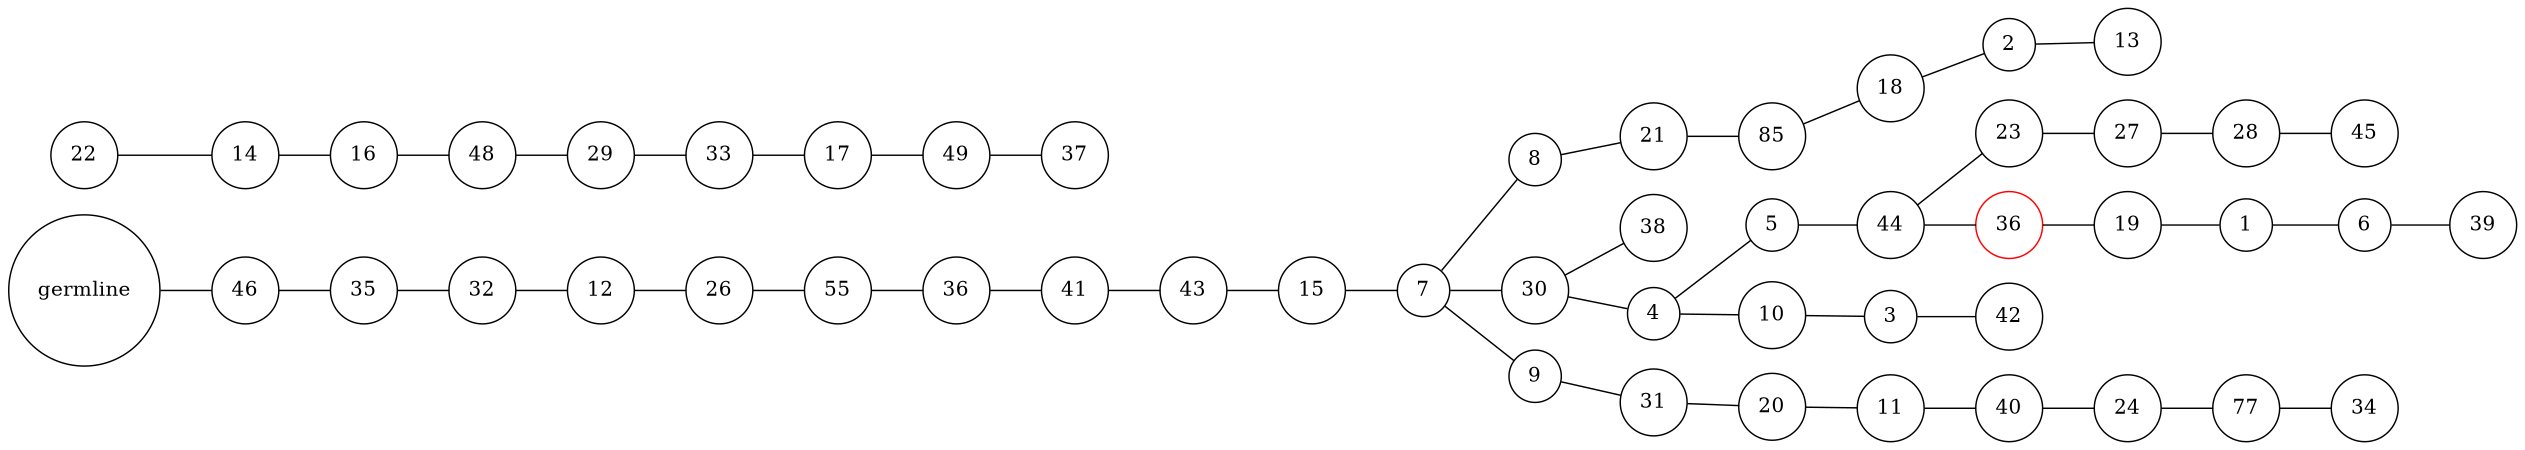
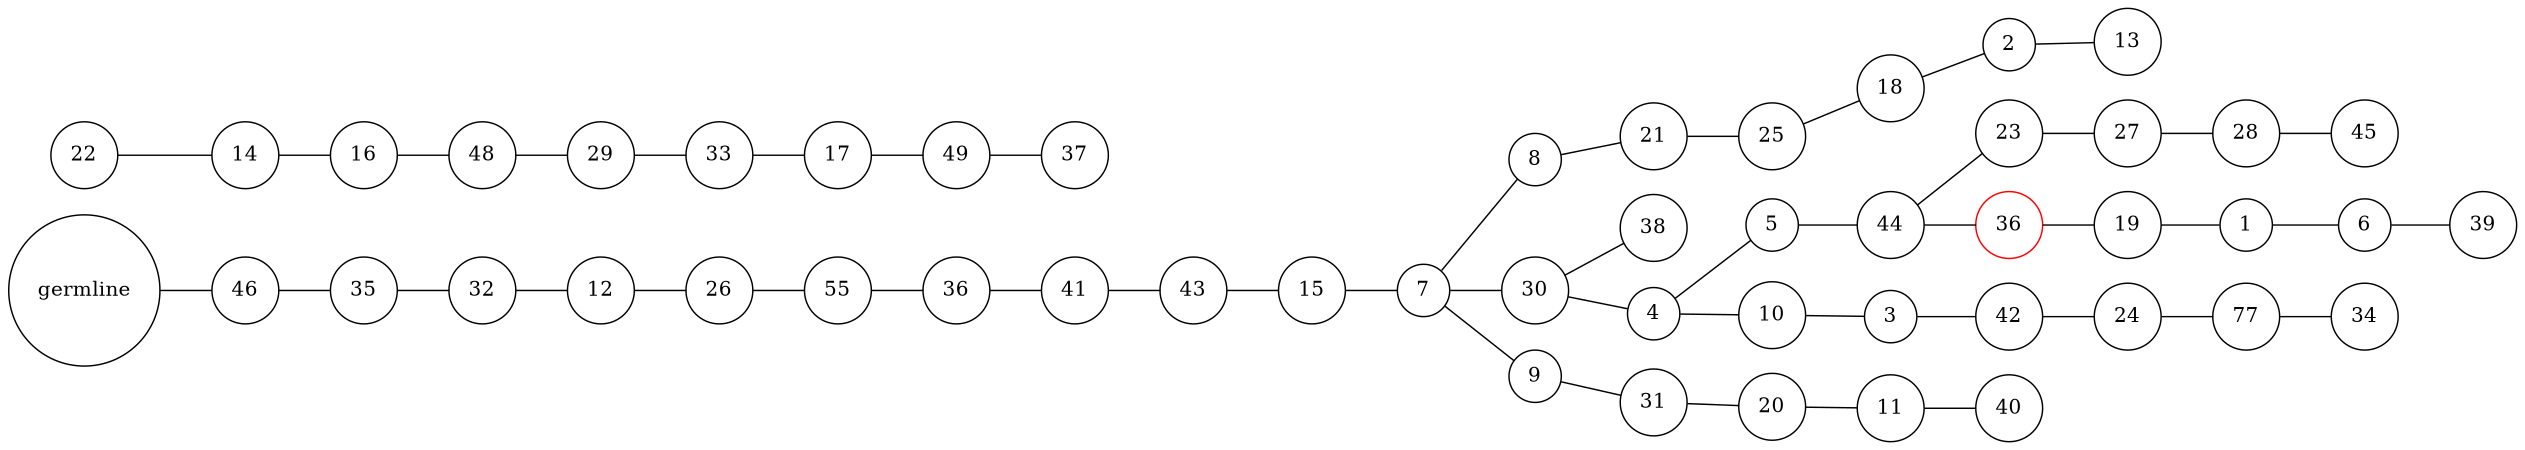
node "85": label "85" -> "25"
edge "40" -- "24": now "42" -- "24"
